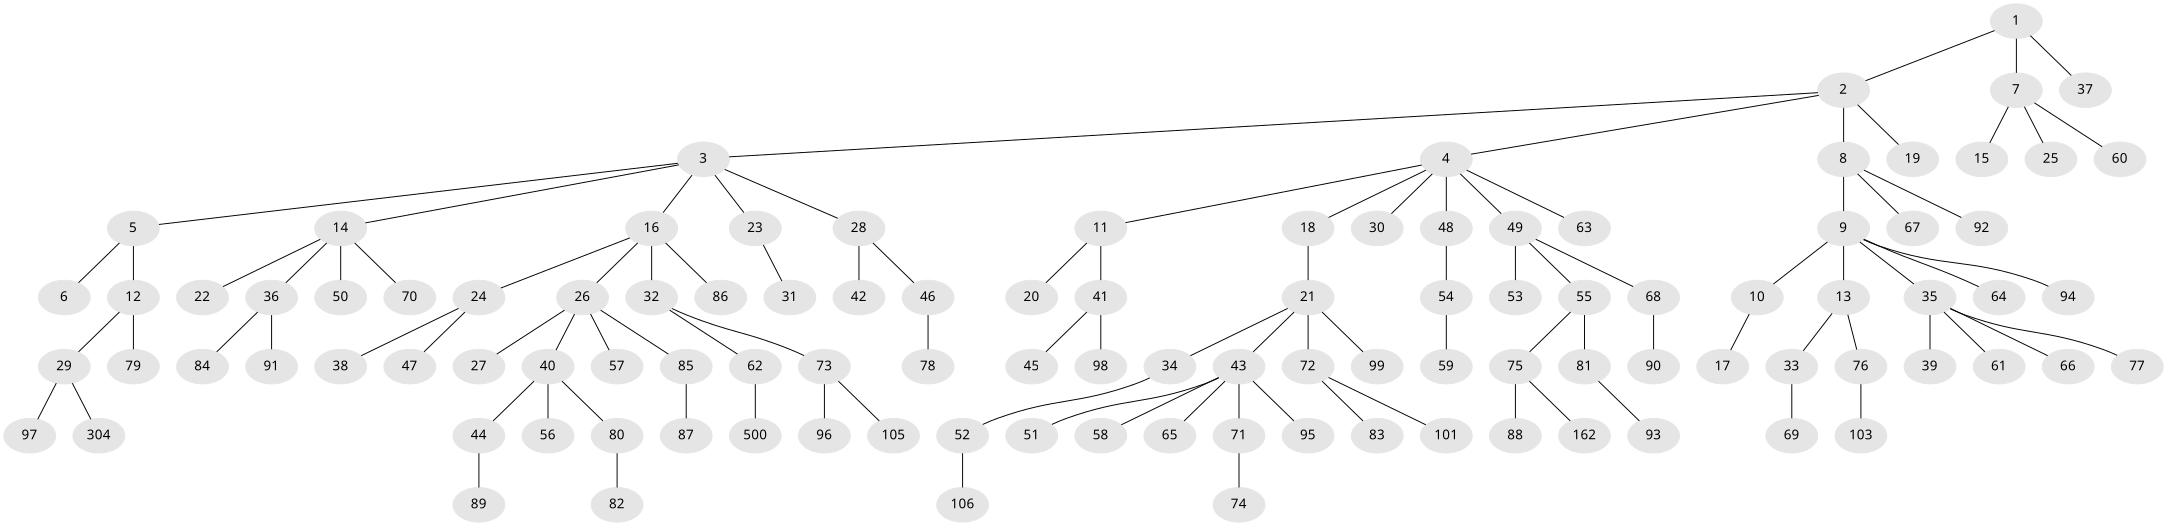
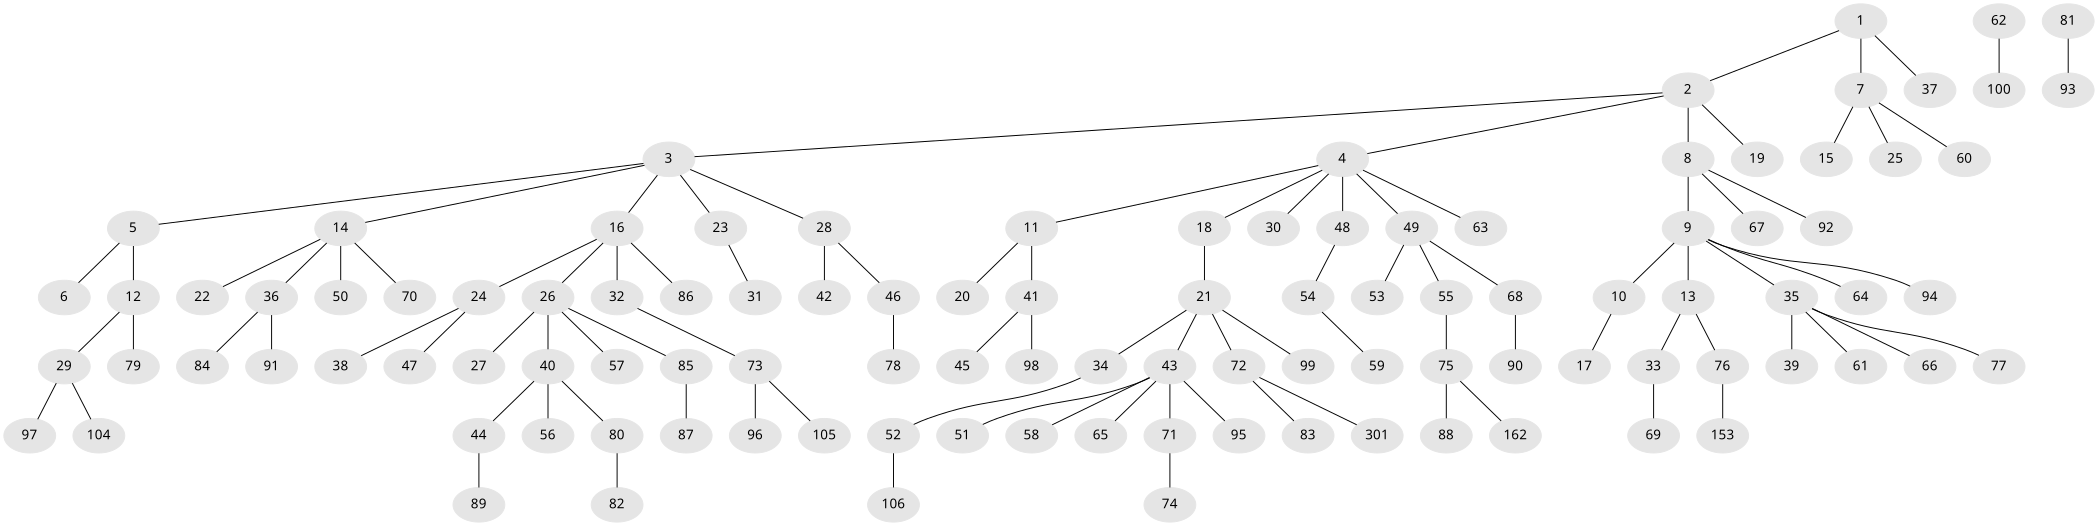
edge "32" -- "62": removed
edge "55" -- "81": removed
node "304": label "304" -> "104"
node "500": label "500" -> "100"
node "101": label "101" -> "301"
node "103": label "103" -> "153"
